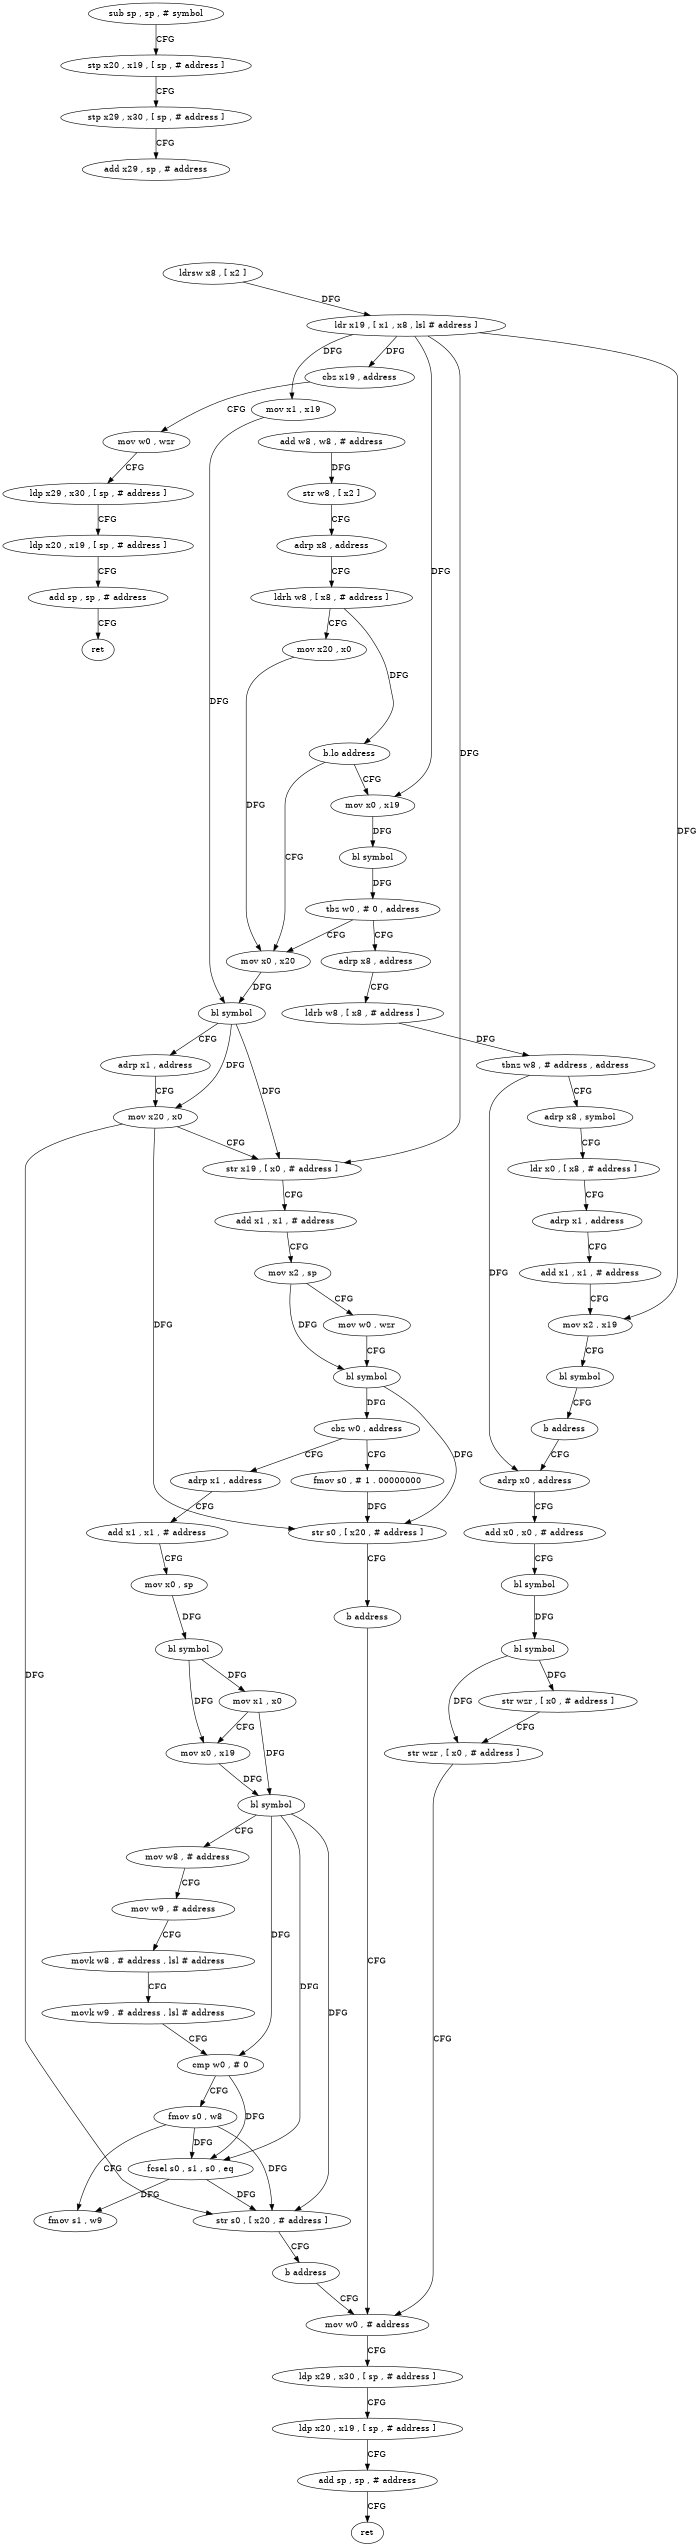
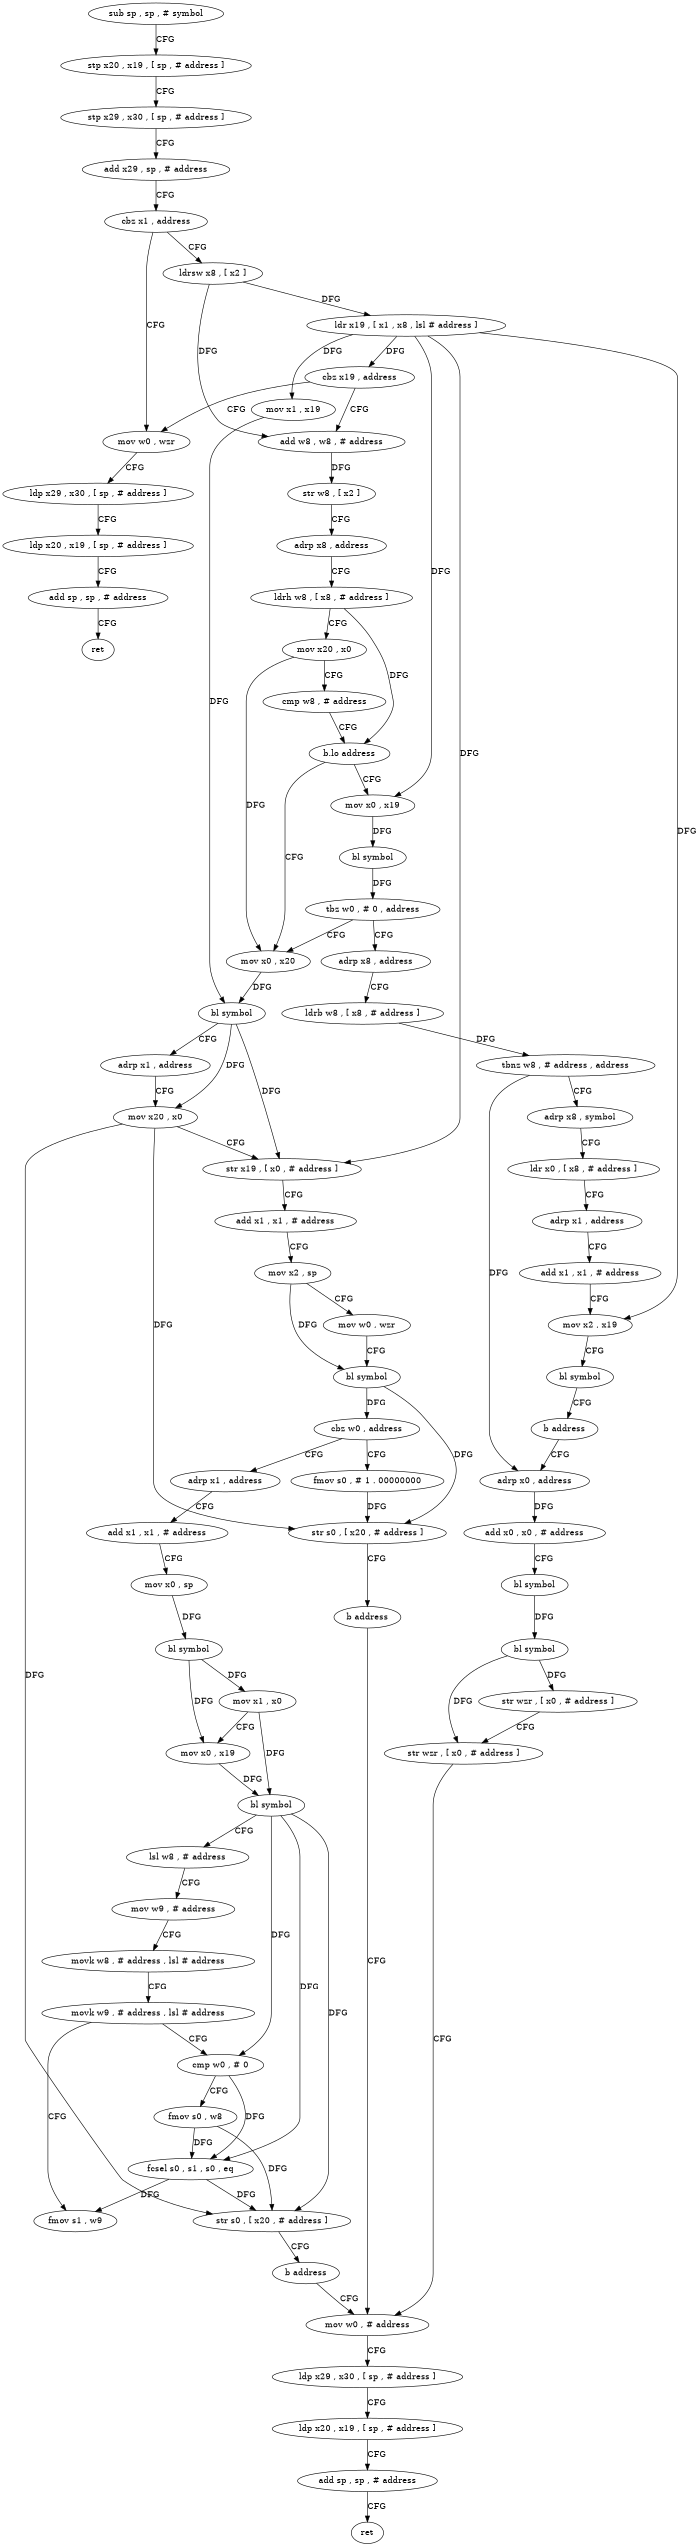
node "cbz x1 , address": added
edge "ldrsw x8 , [ x2 ]" -> "add w8 , w8 , # address": added, label "DFG"
edge "cbz x19 , address" -> "add w8 , w8 , # address": added, label "CFG"
node "cmp w8 , # address": added
edge "adrp x0 , address" -> "add x0 , x0 , # address": label "CFG" -> "DFG"
node "mov w8 , # address": label "mov w8 , # address" -> "lsl w8 , # address"
edge "fmov s0 , w8" -> "fmov s1 , w9": now "movk w9 , # address , lsl # address" -> "fmov s1 , w9"
